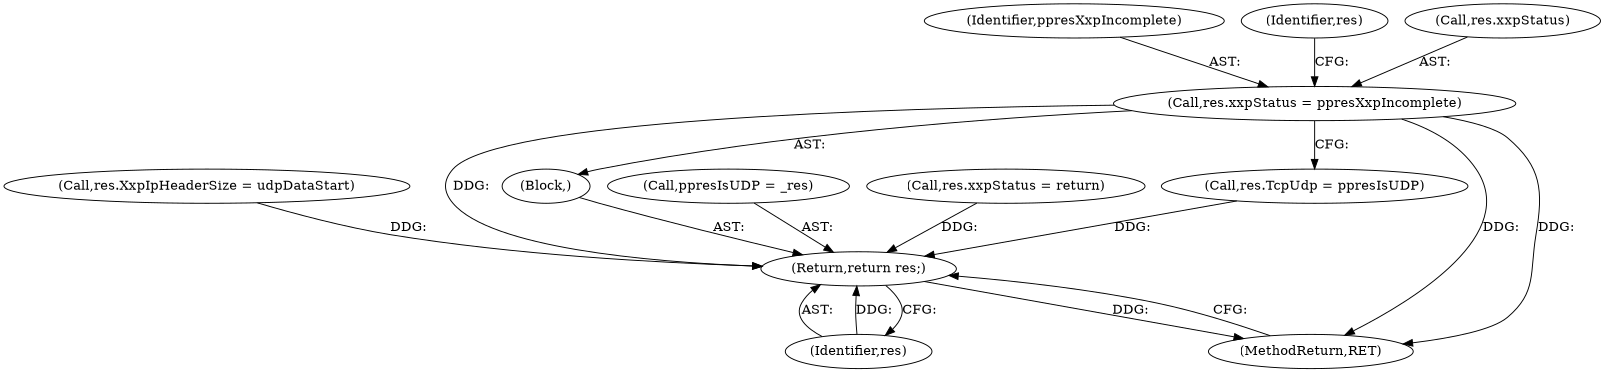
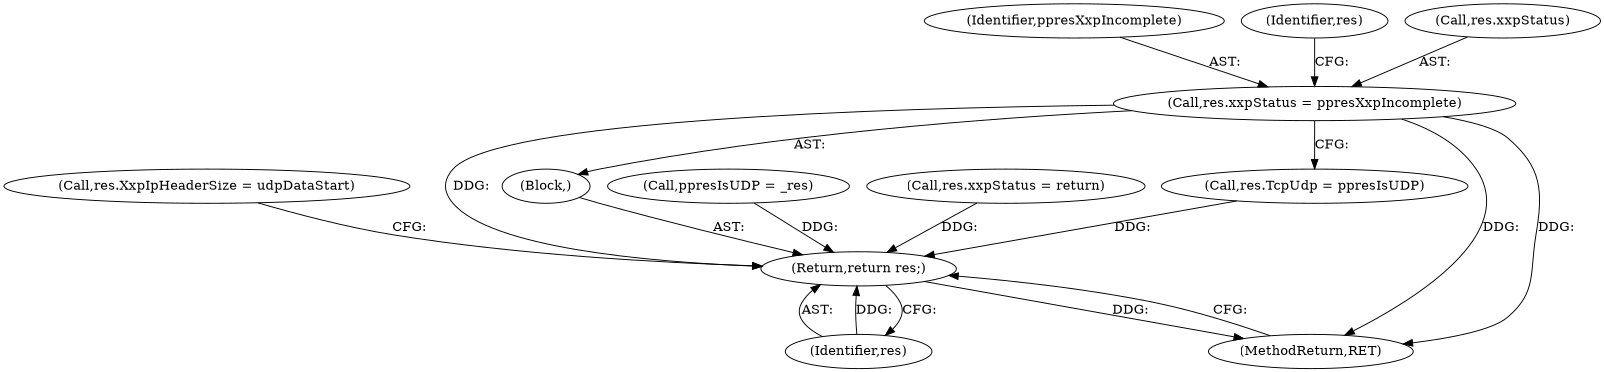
edge "(Call,res.XxpIpHeaderSize = udpDataStart)" -> "(Return,return res;)": label "DDG: " -> "CFG: "
edge "(Call,ppresIsUDP = _res)" -> "(Return,return res;)": label "AST: " -> "DDG: "
